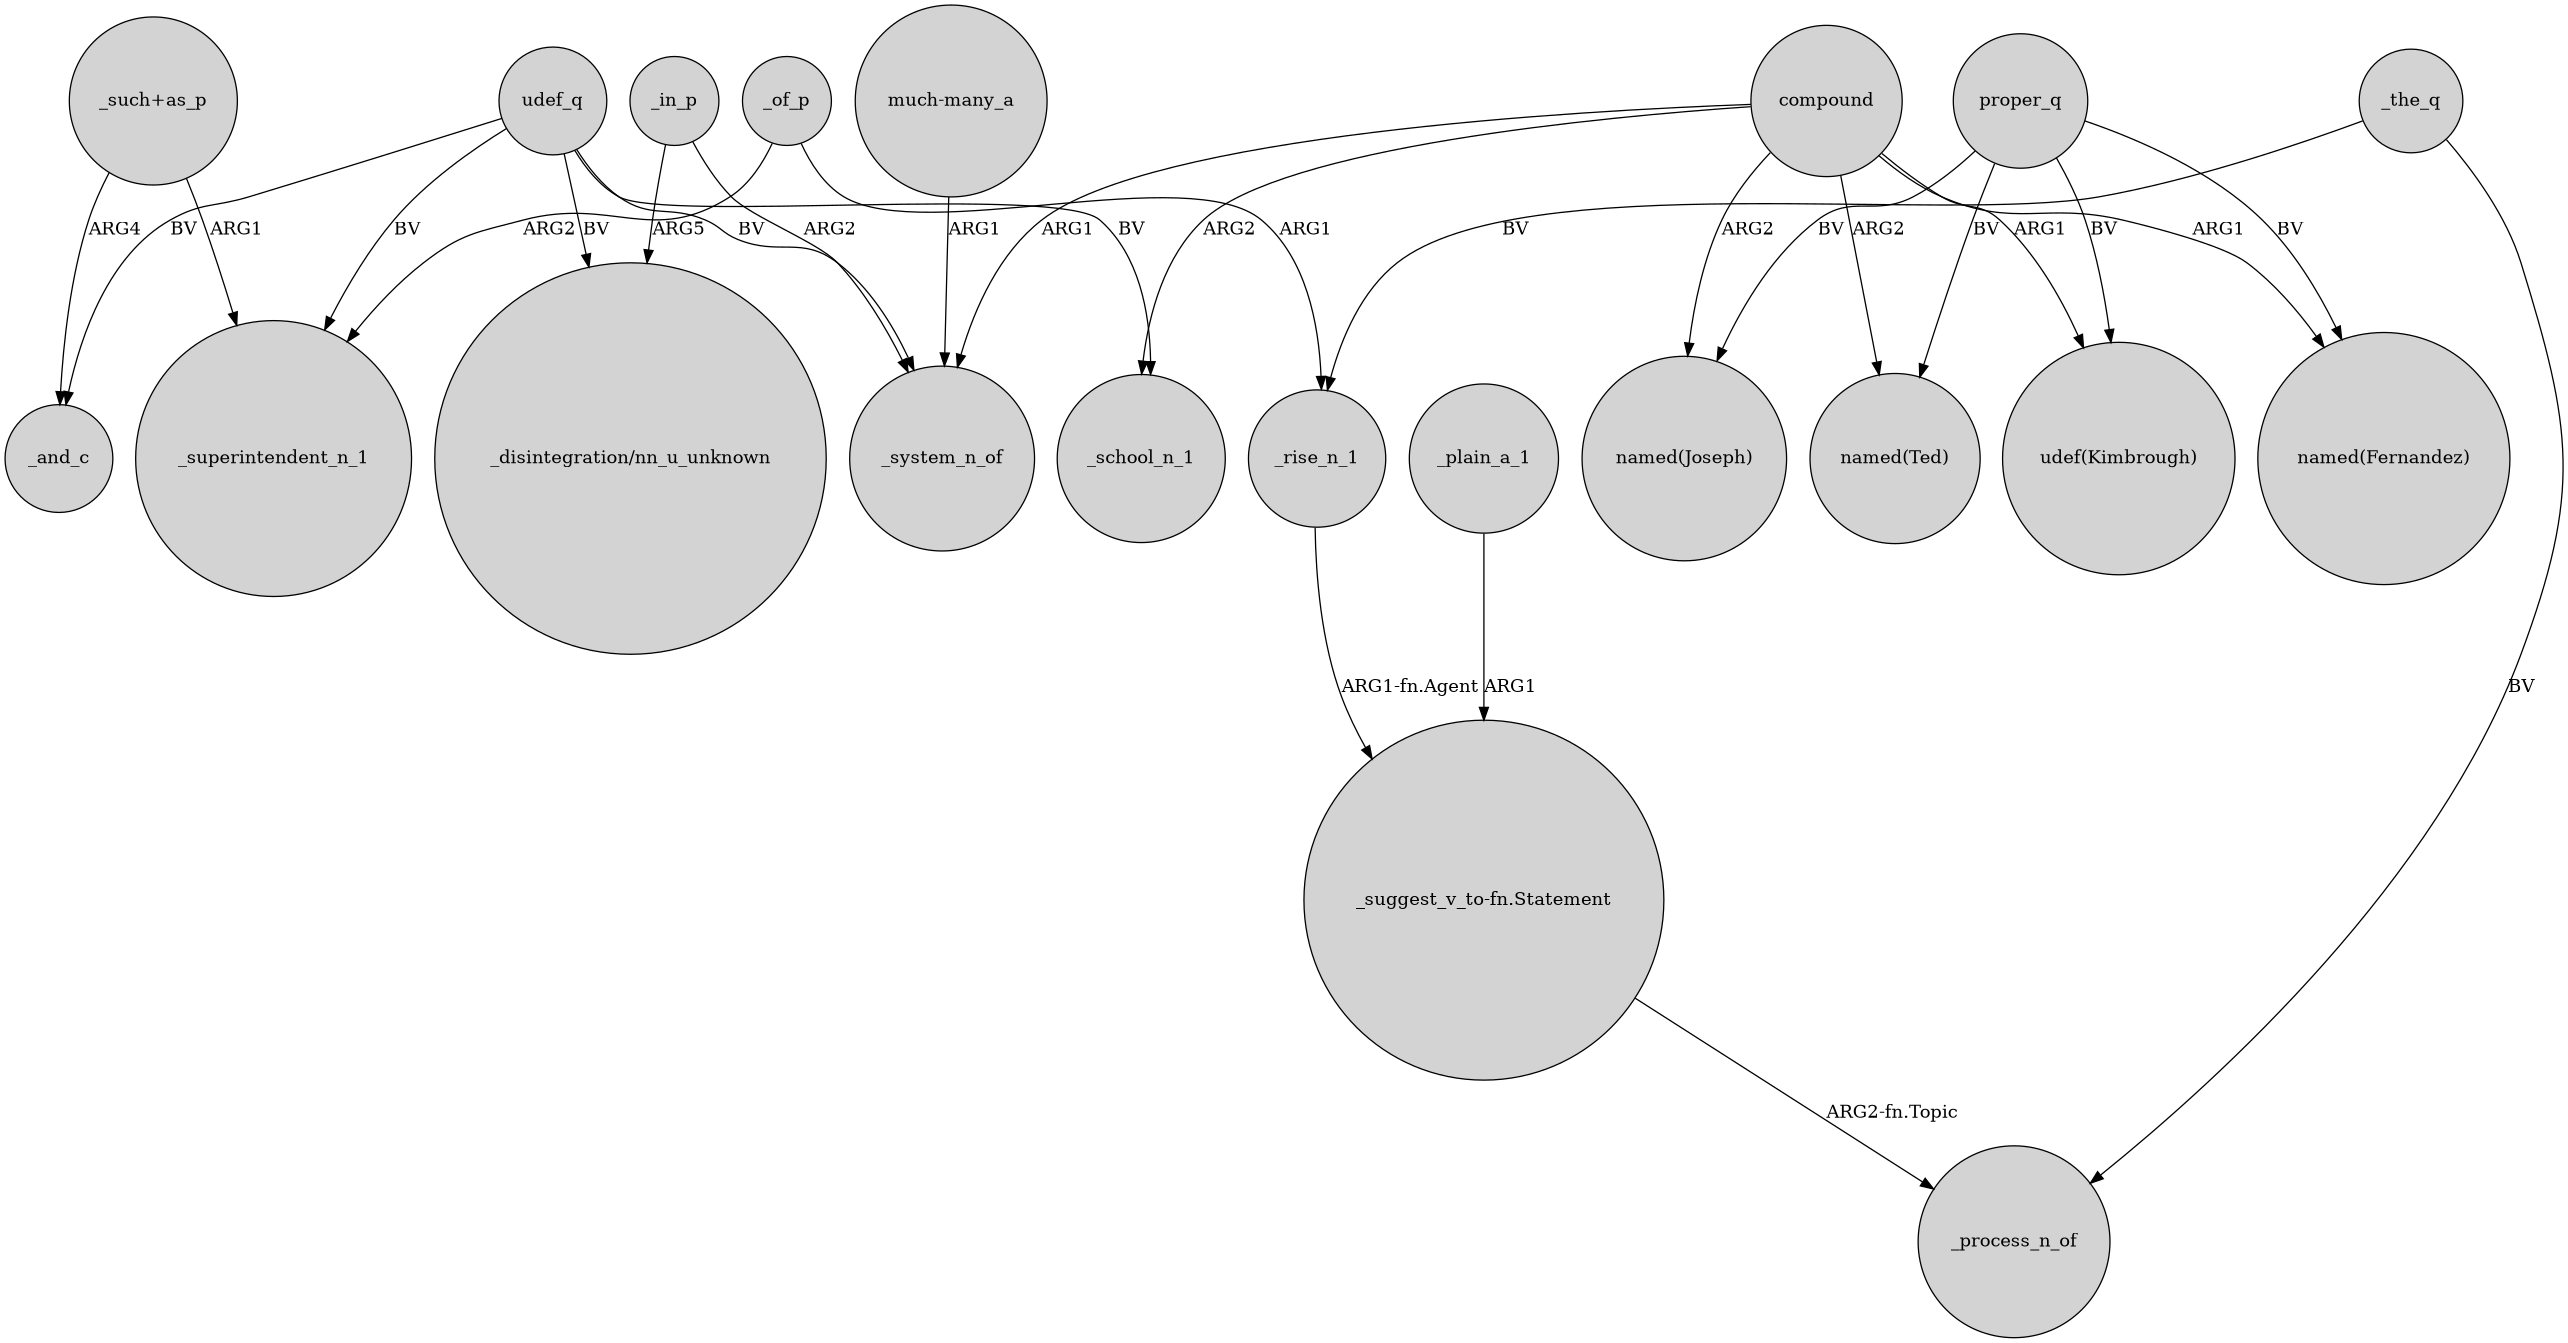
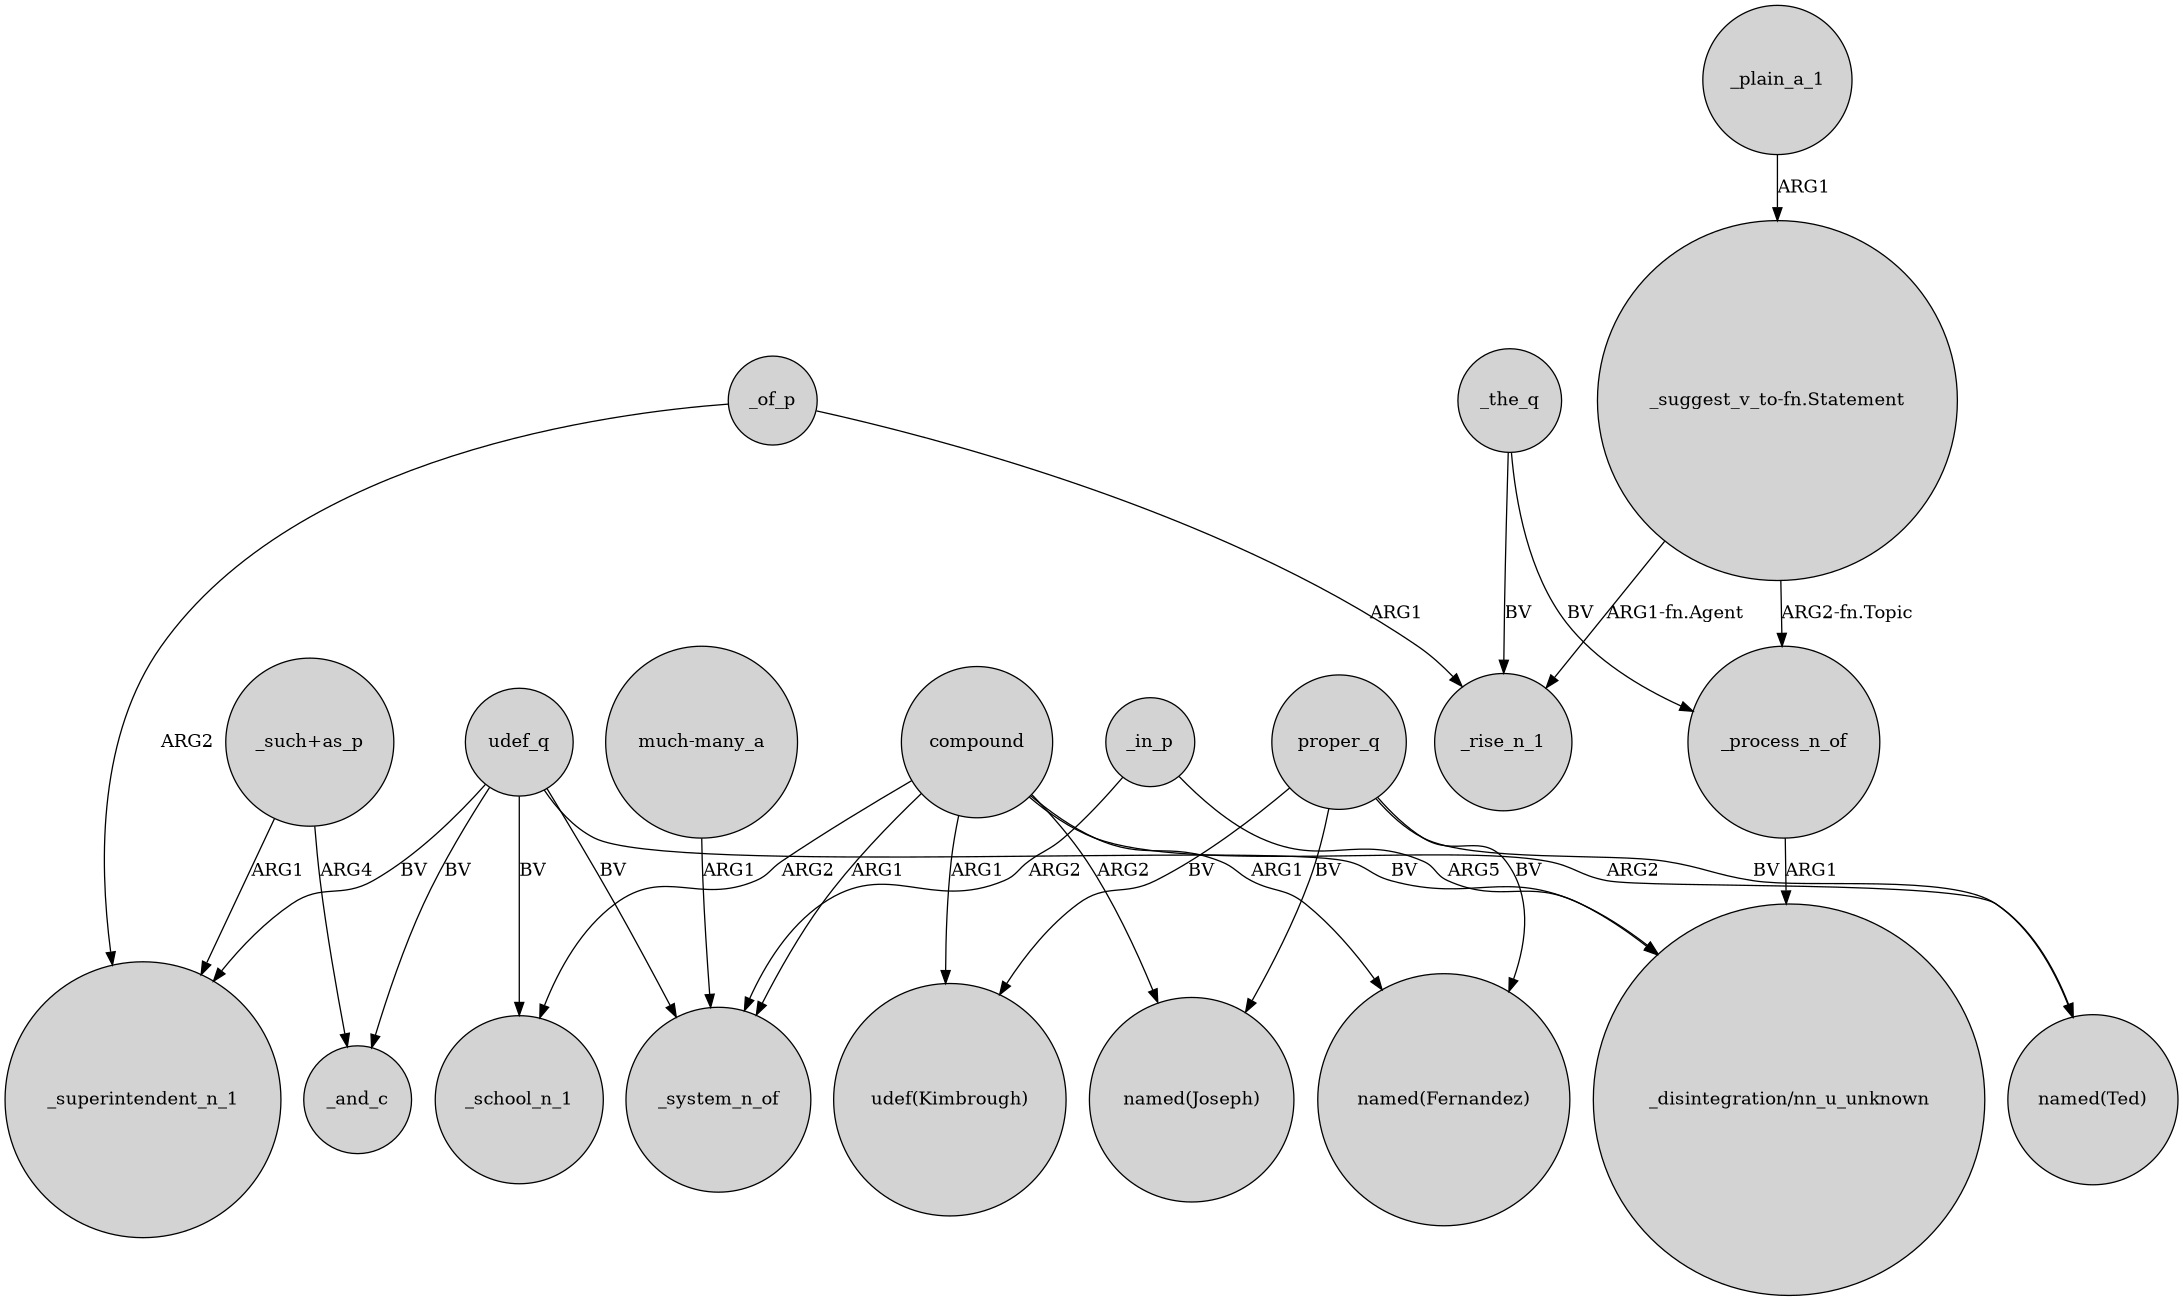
edge "_rise_n_1" -> "_suggest_v_to-fn.Statement": reversed
edge "_process_n_of" -> "_disintegration/nn_u_unknown": added, label "ARG1"
